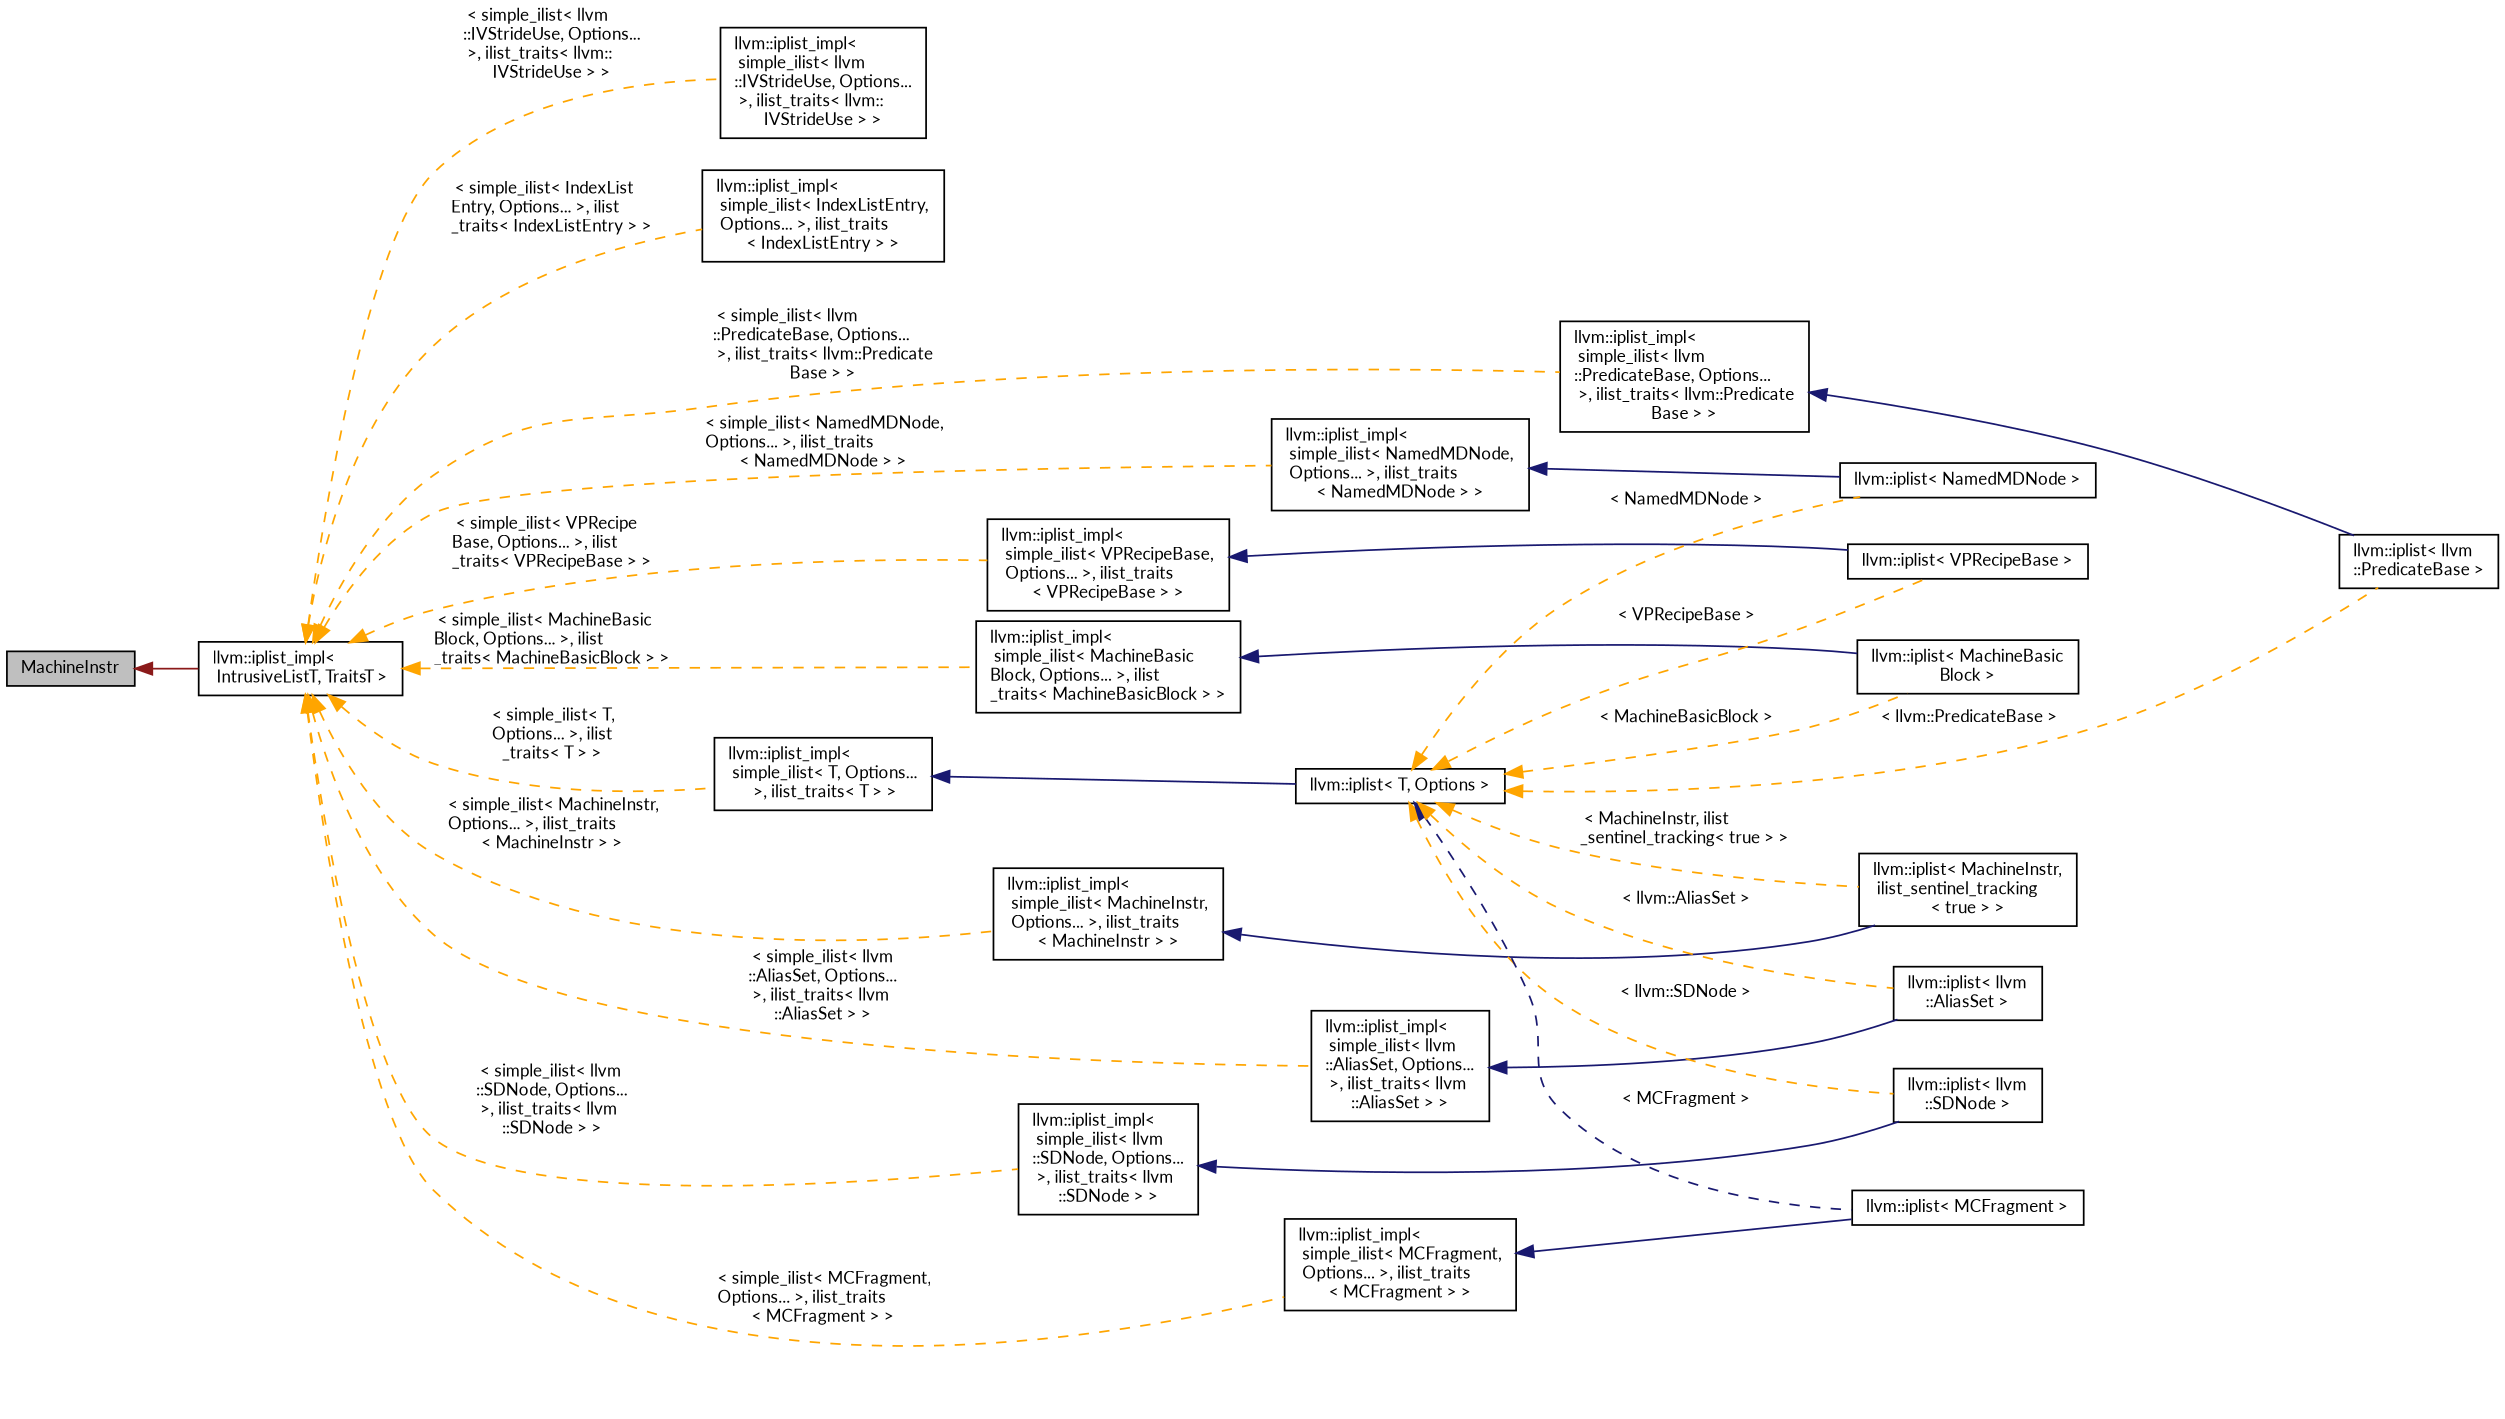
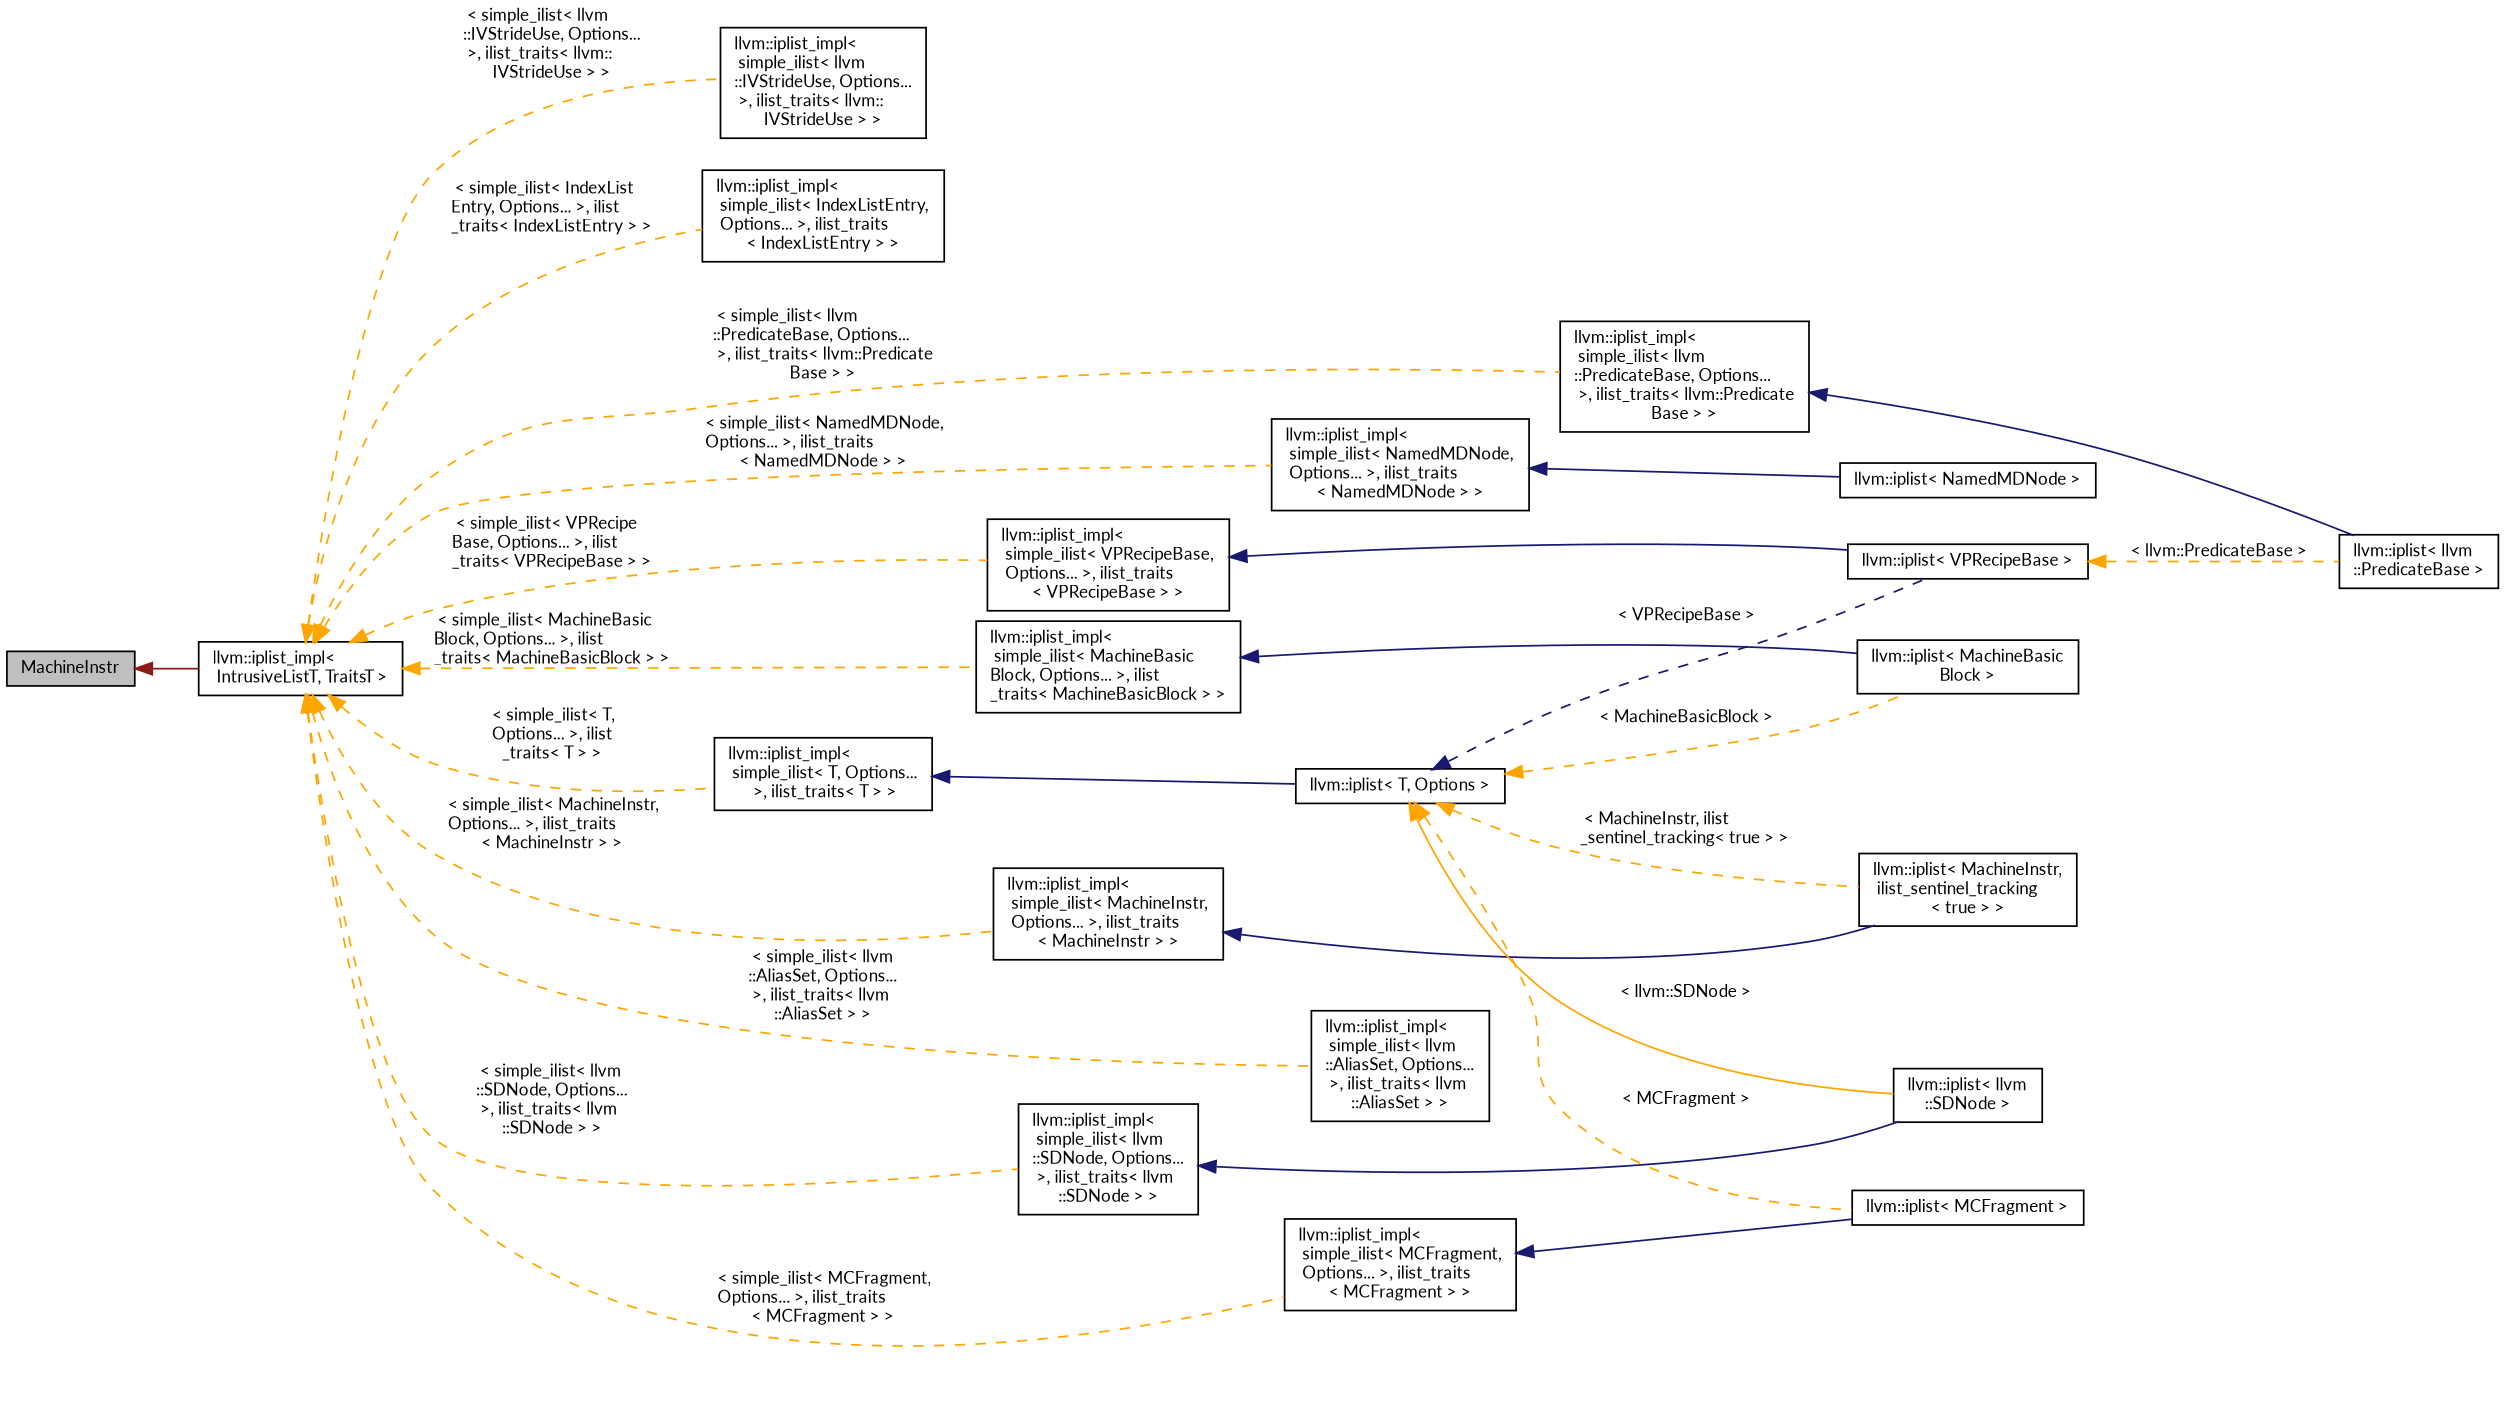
edge "llvm::iplist< NamedMDNode >" -> "llvm::iplist< T, Options >": removed, label "< NamedMDNode >"
edge "llvm::iplist< VPRecipeBase >" -> "llvm::iplist< T, Options >": color orange -> midnightblue
edge "llvm::iplist< llvm ::PredicateBase >" -> "llvm::iplist< T, Options >": now "llvm::iplist< llvm ::PredicateBase >" -> "llvm::iplist< VPRecipeBase >"
node "llvm::iplist< llvm ::AliasSet >": removed
edge "llvm::iplist< llvm ::SDNode >" -> "llvm::iplist< T, Options >": style dashed -> solid
edge "llvm::iplist< MCFragment >" -> "llvm::iplist< T, Options >": color midnightblue -> orange
